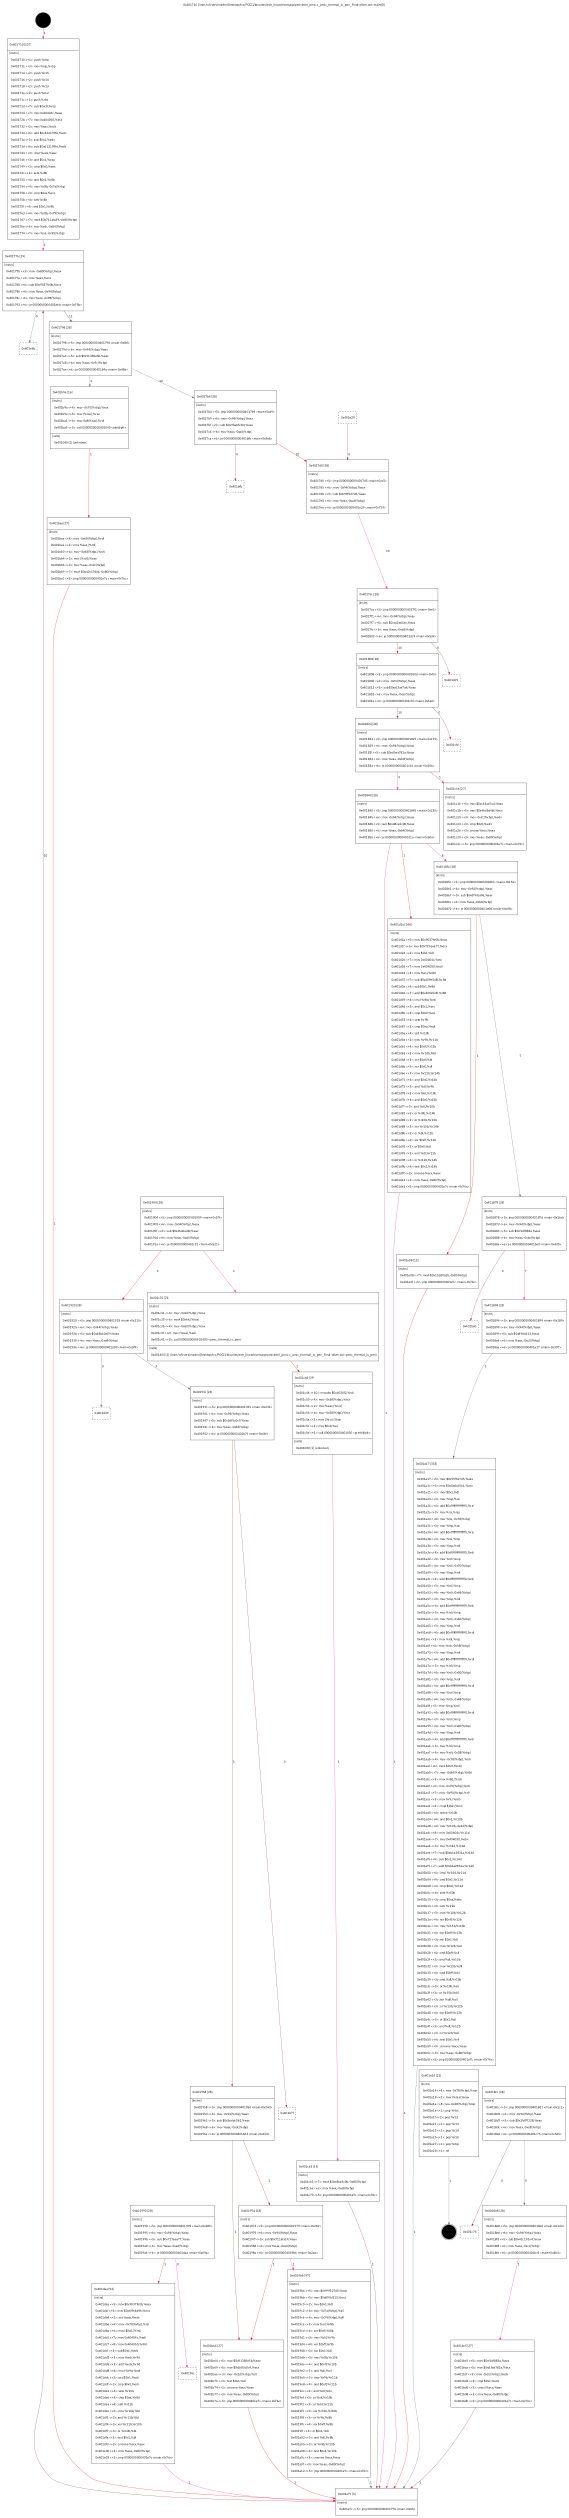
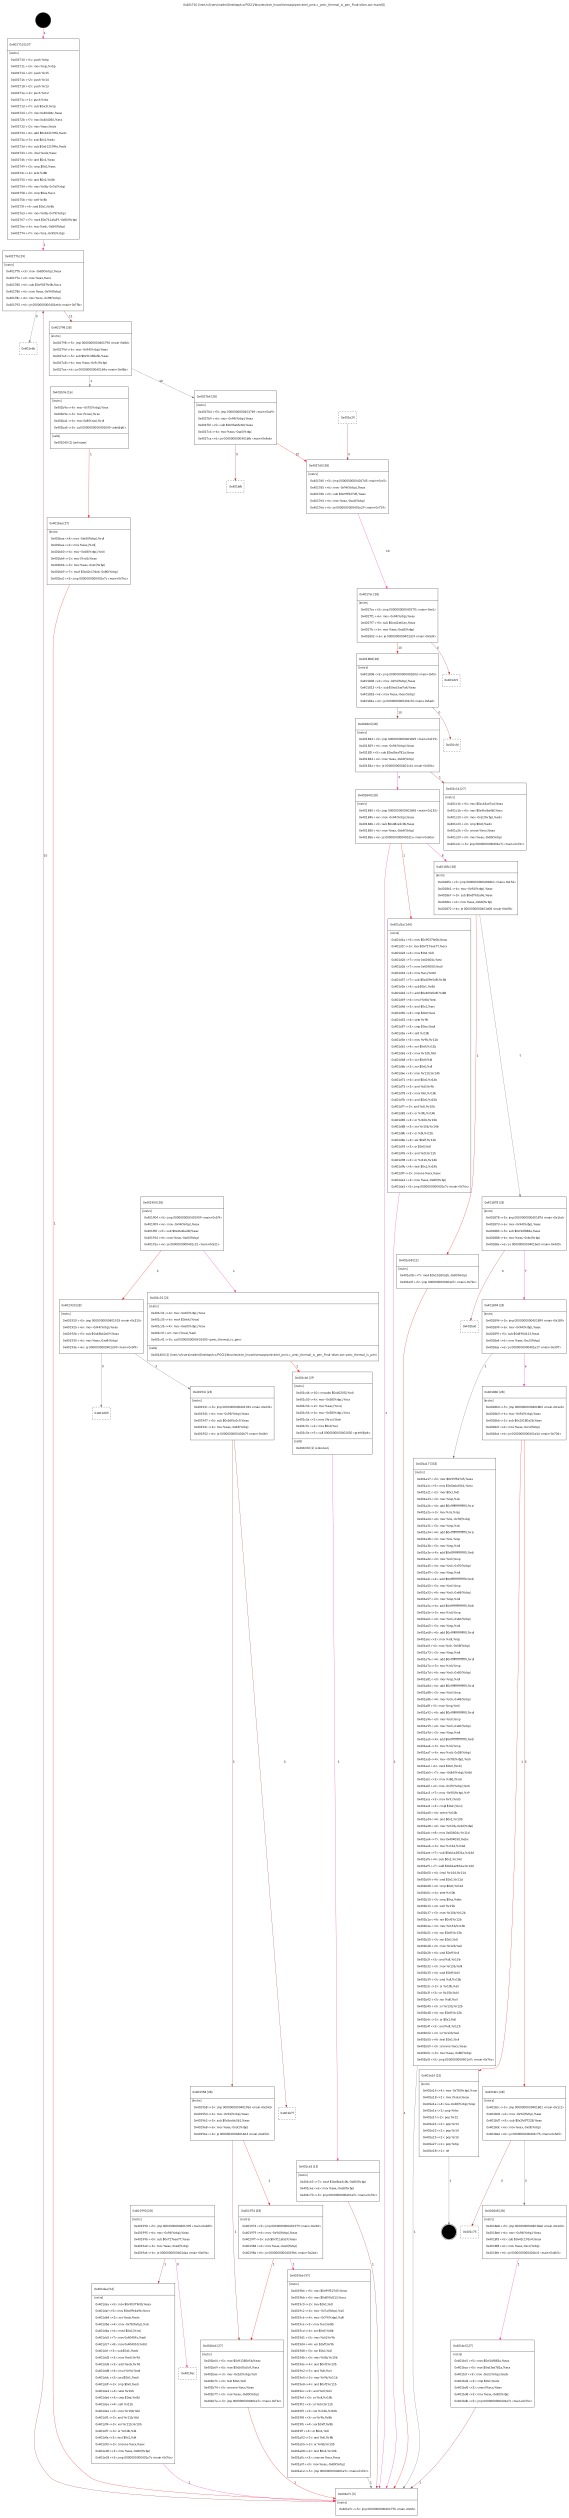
node "0x4018b0 [28]": added
